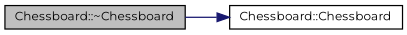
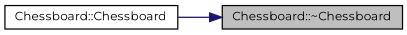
edge "Chessboard::~Chessboard" -> "Chessboard::Chessboard": reversed
